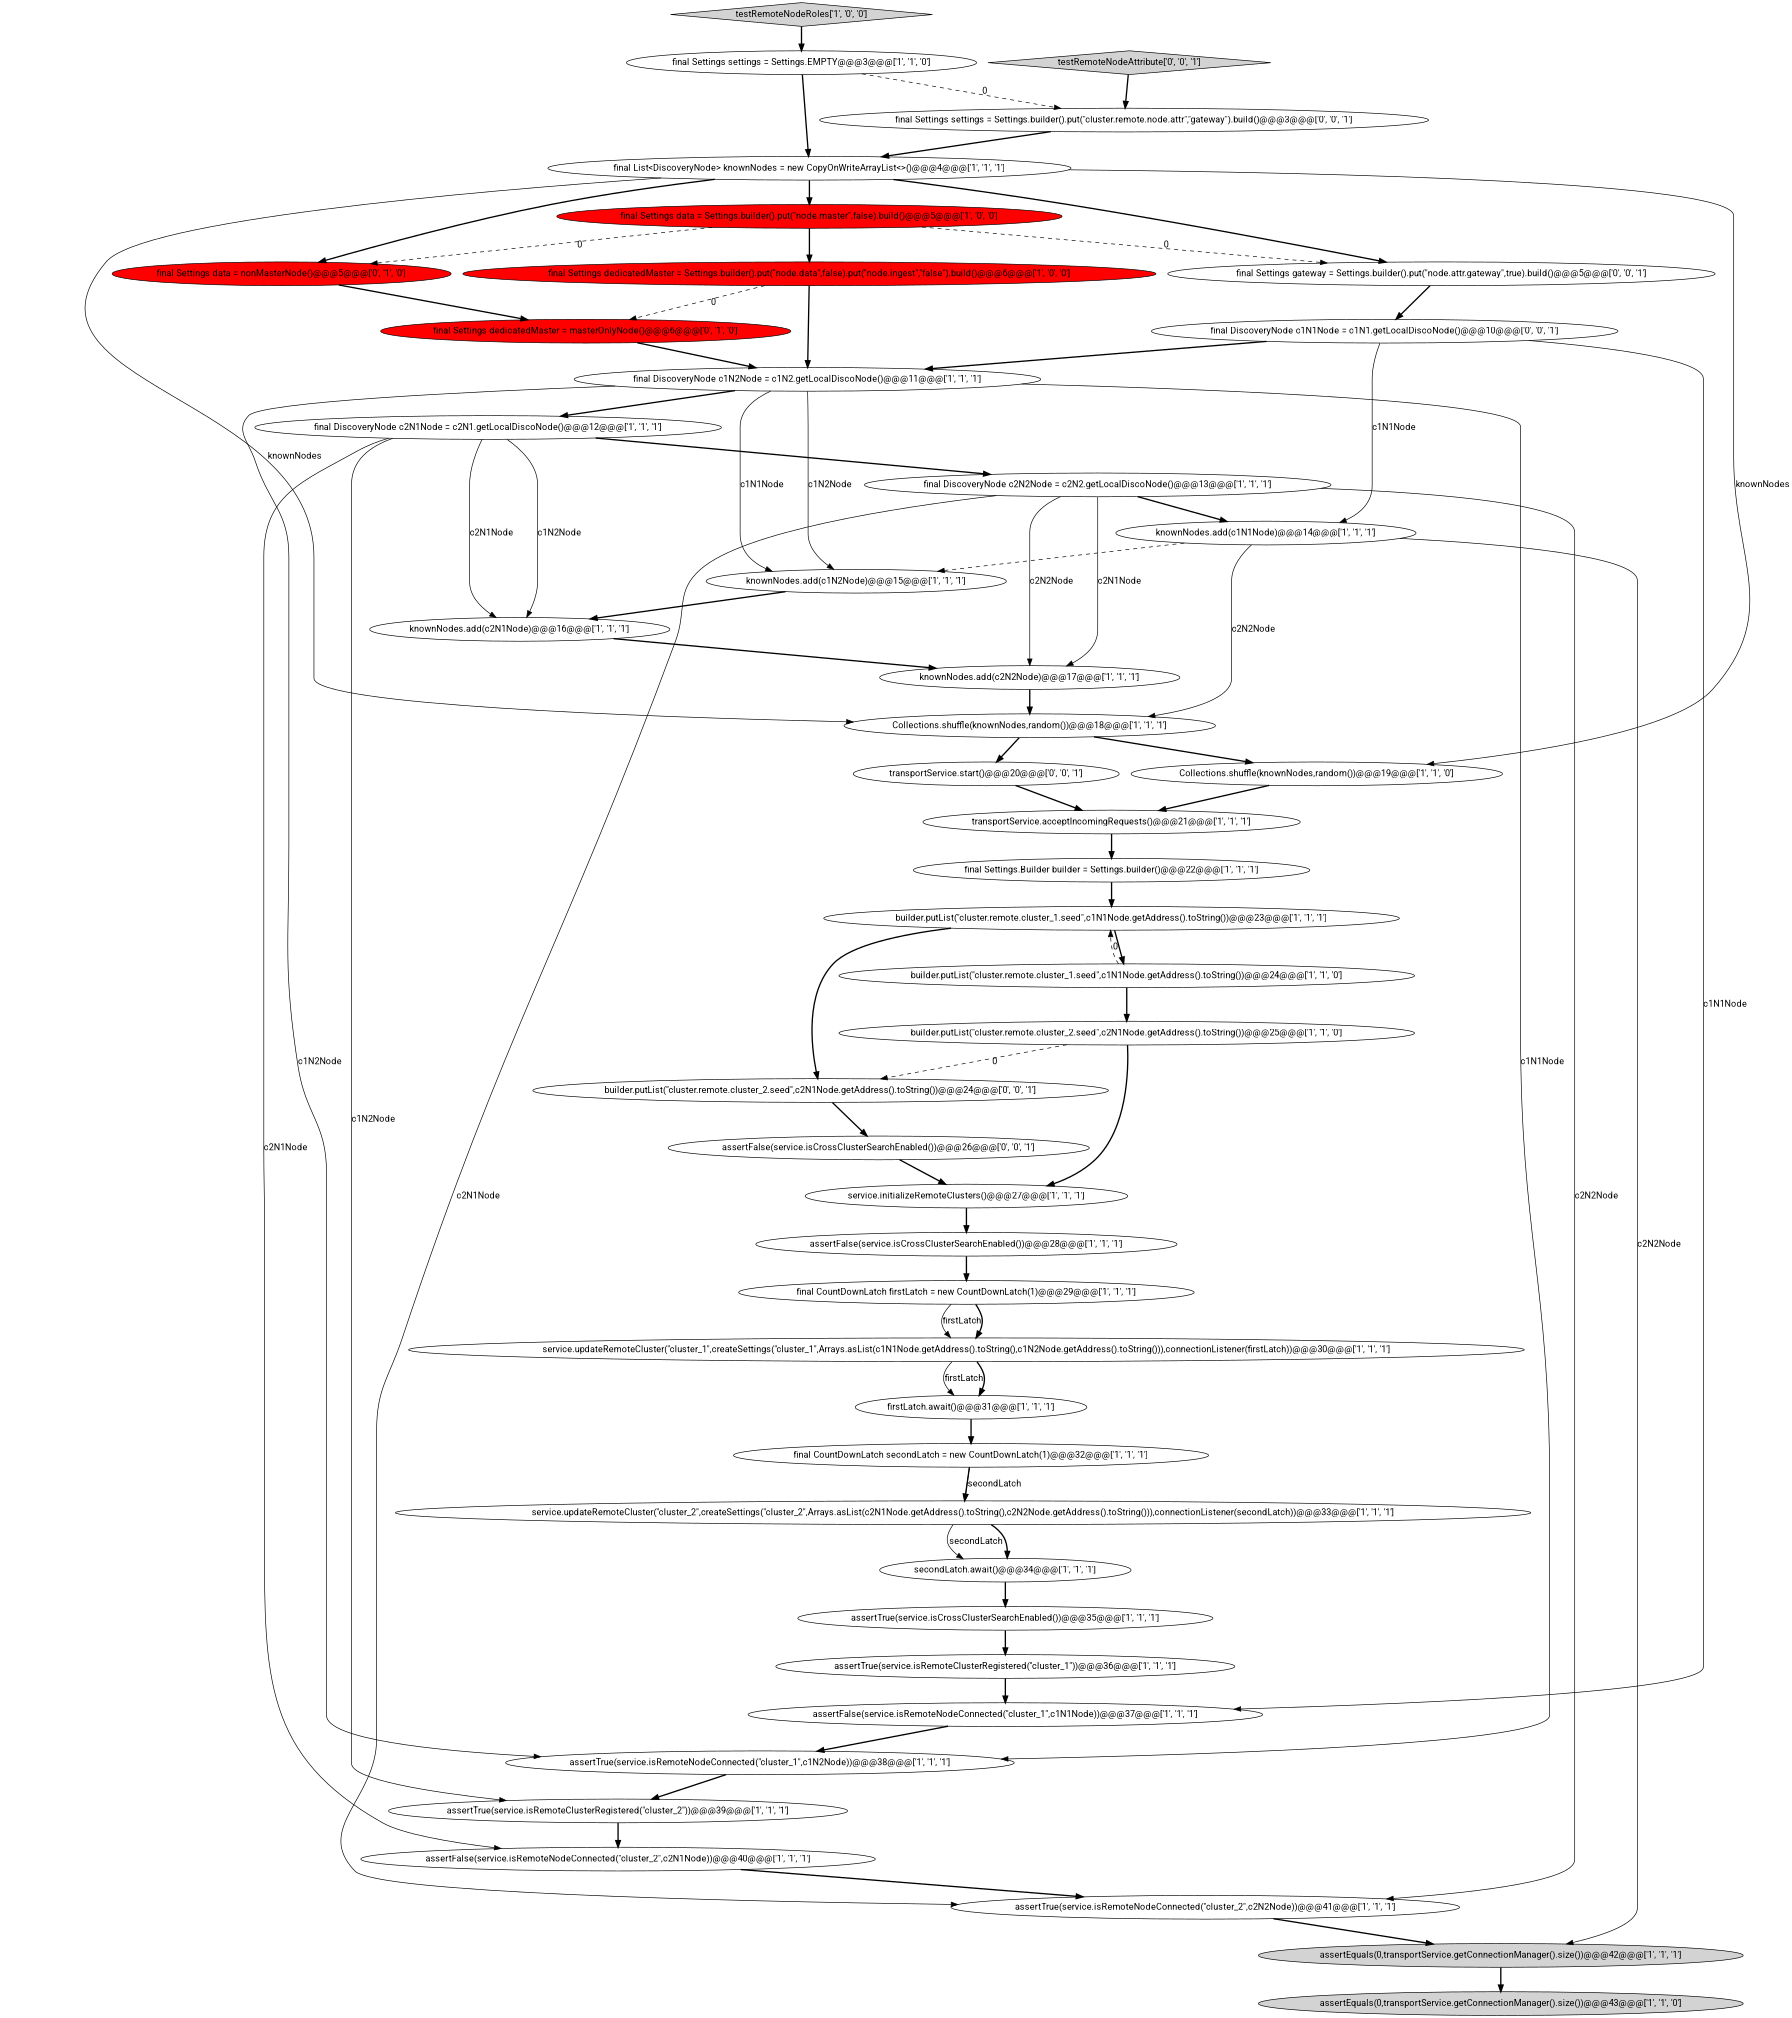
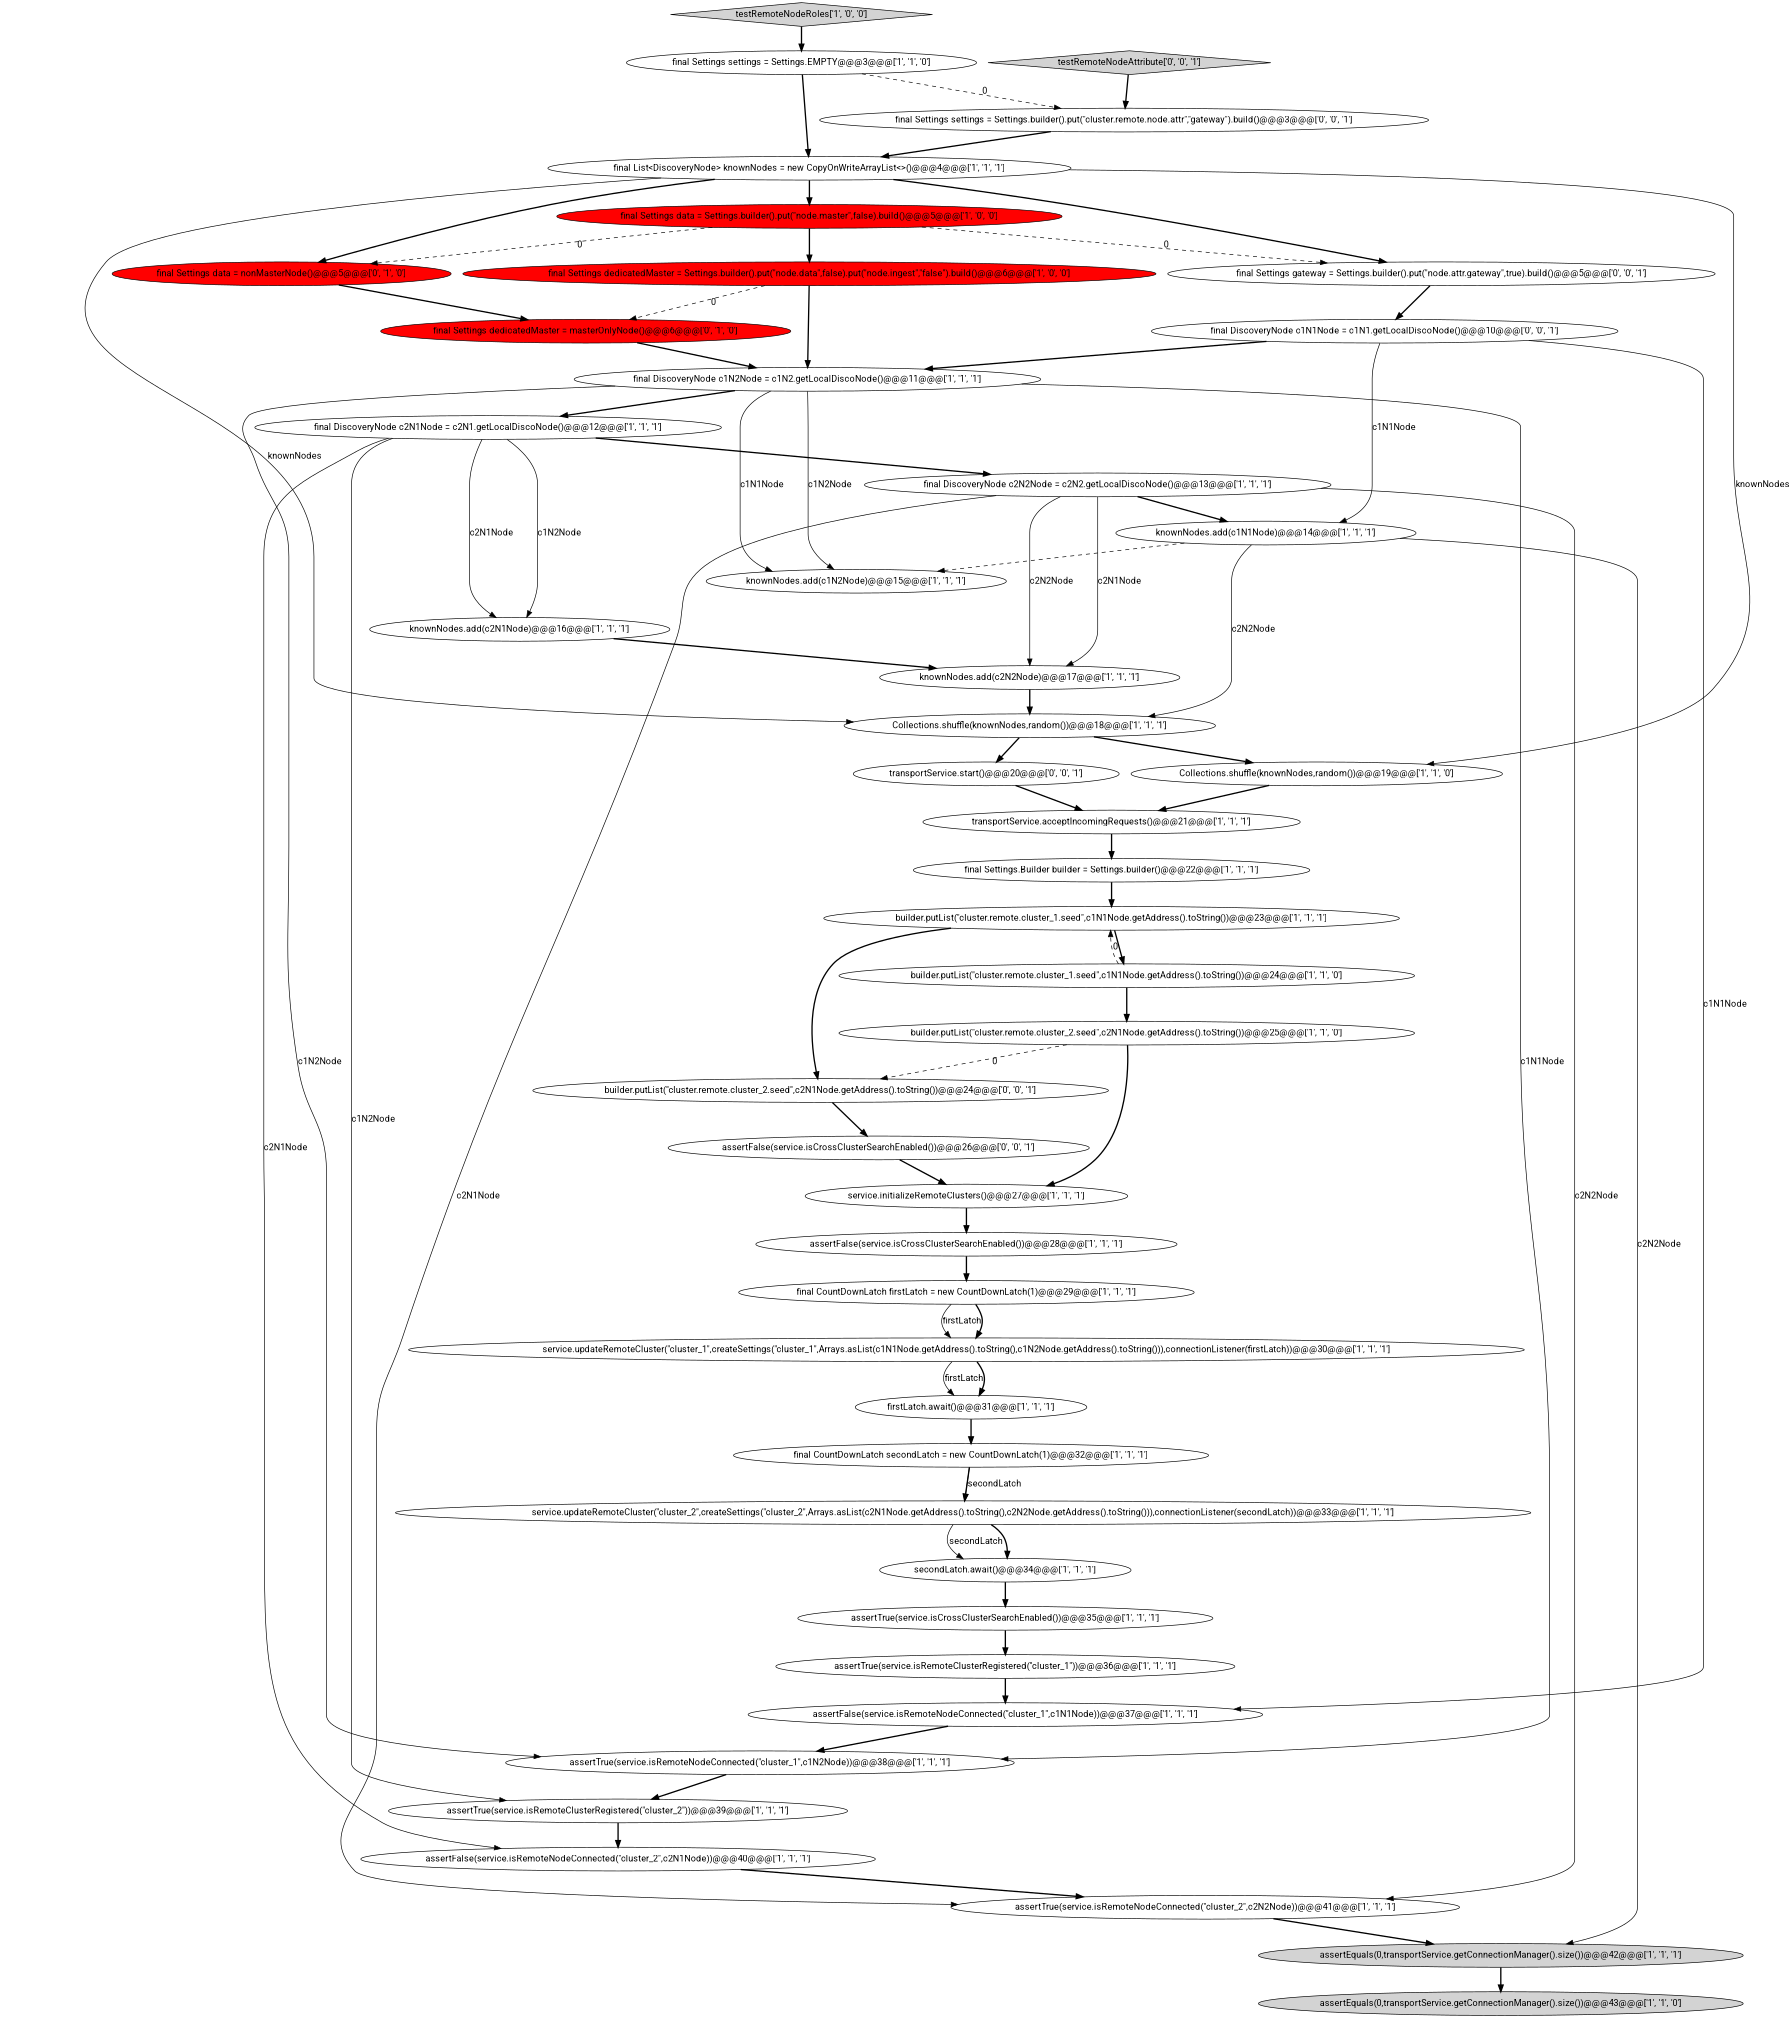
edge "knownNodes.add(c1N2Node)@@@15@@@['1', '1', '1']" -> "knownNodes.add(c2N1Node)@@@16@@@['1', '1', '1']": removed
